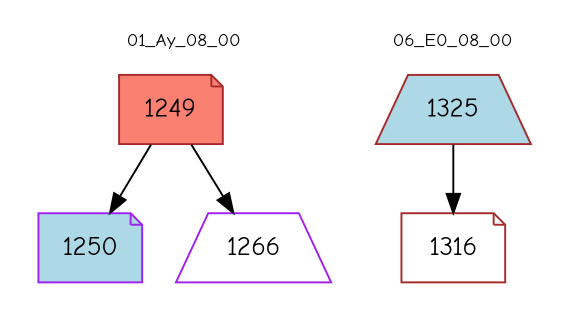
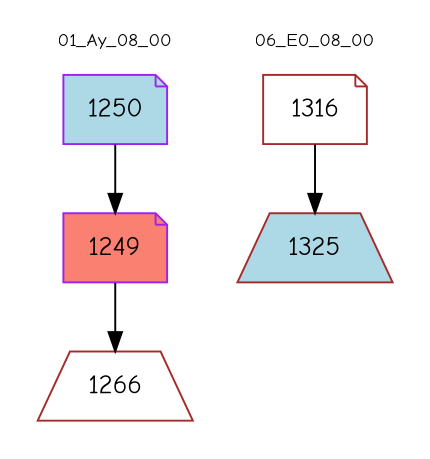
node "1249": color brown -> purple
edge "1325" -> "1316": reversed
edge "1249" -> "1250": reversed
node "1266": color purple -> brown
